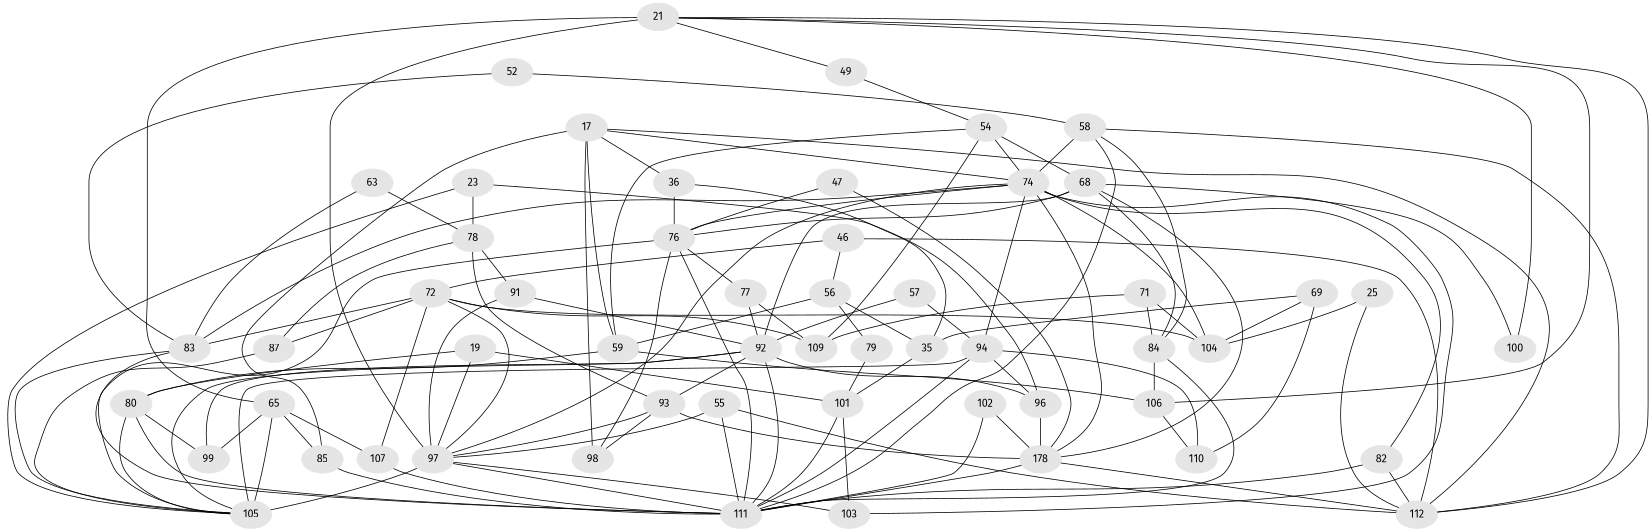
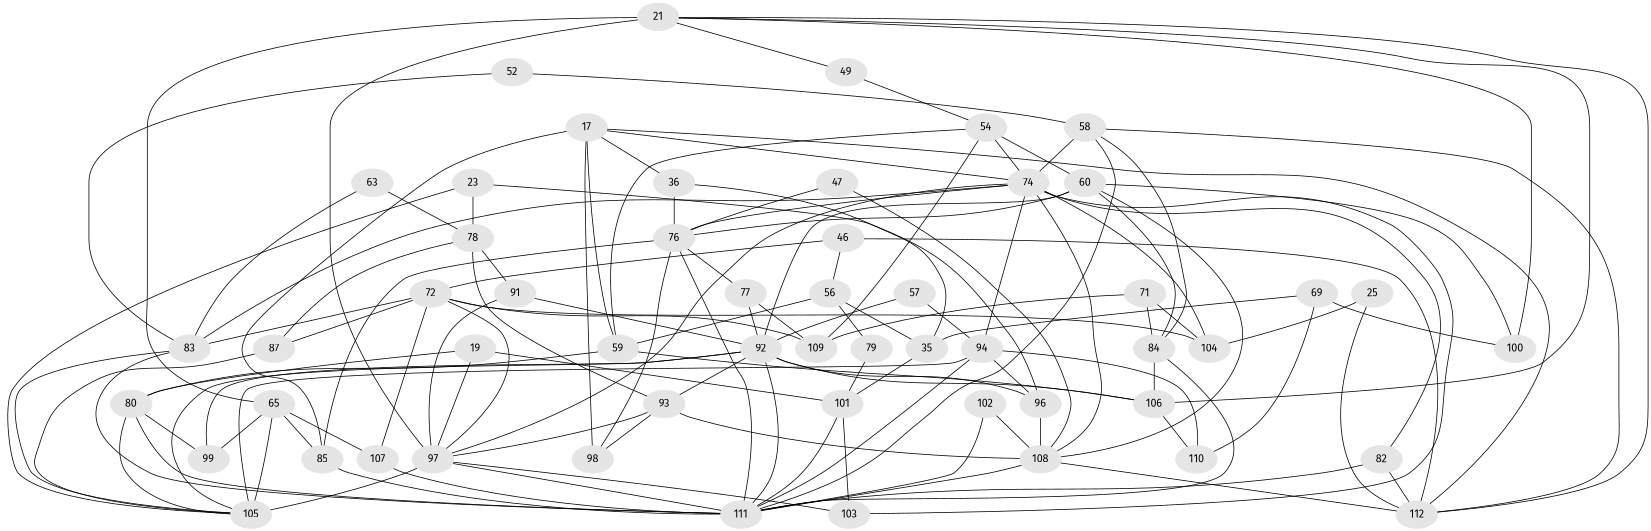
node "68": label "68" -> "60"
edge "69" -- "104": now "69" -- "100"
edge "76" -- "105": now "76" -- "85"
edge "92" -- "106": added
node "55": removed
node "178": label "178" -> "108"
